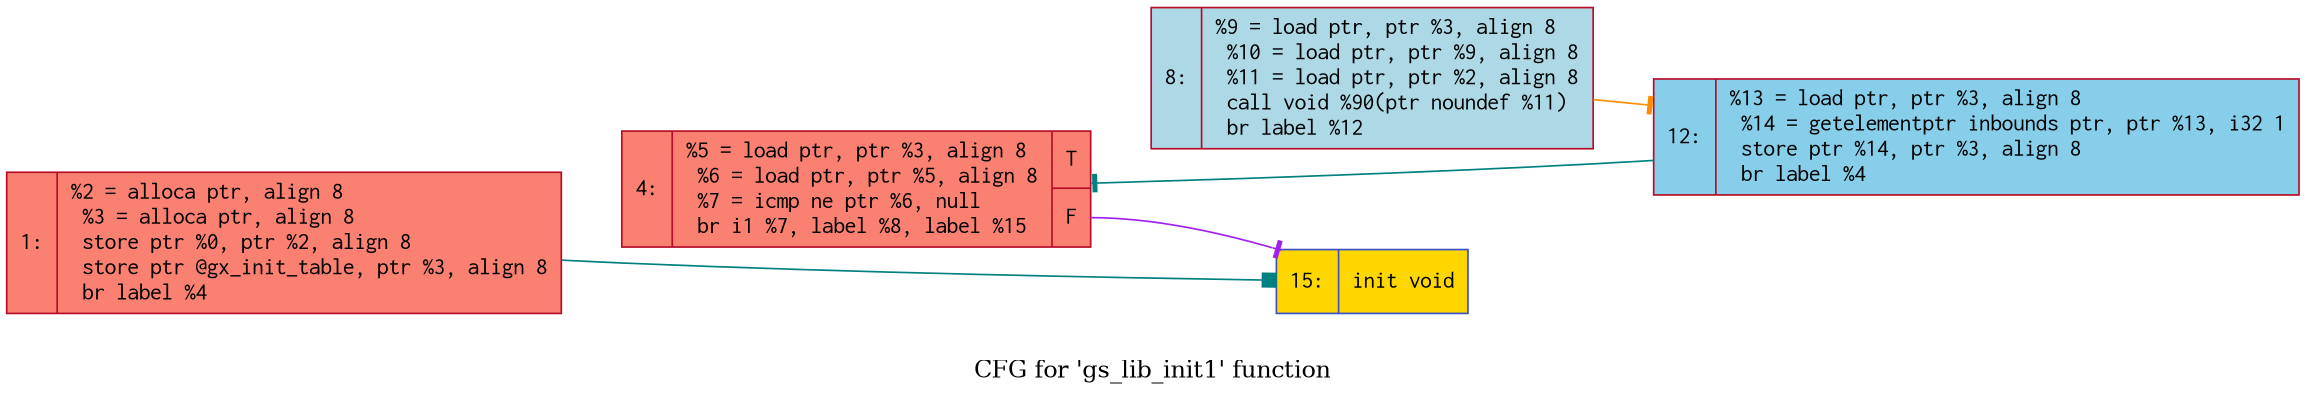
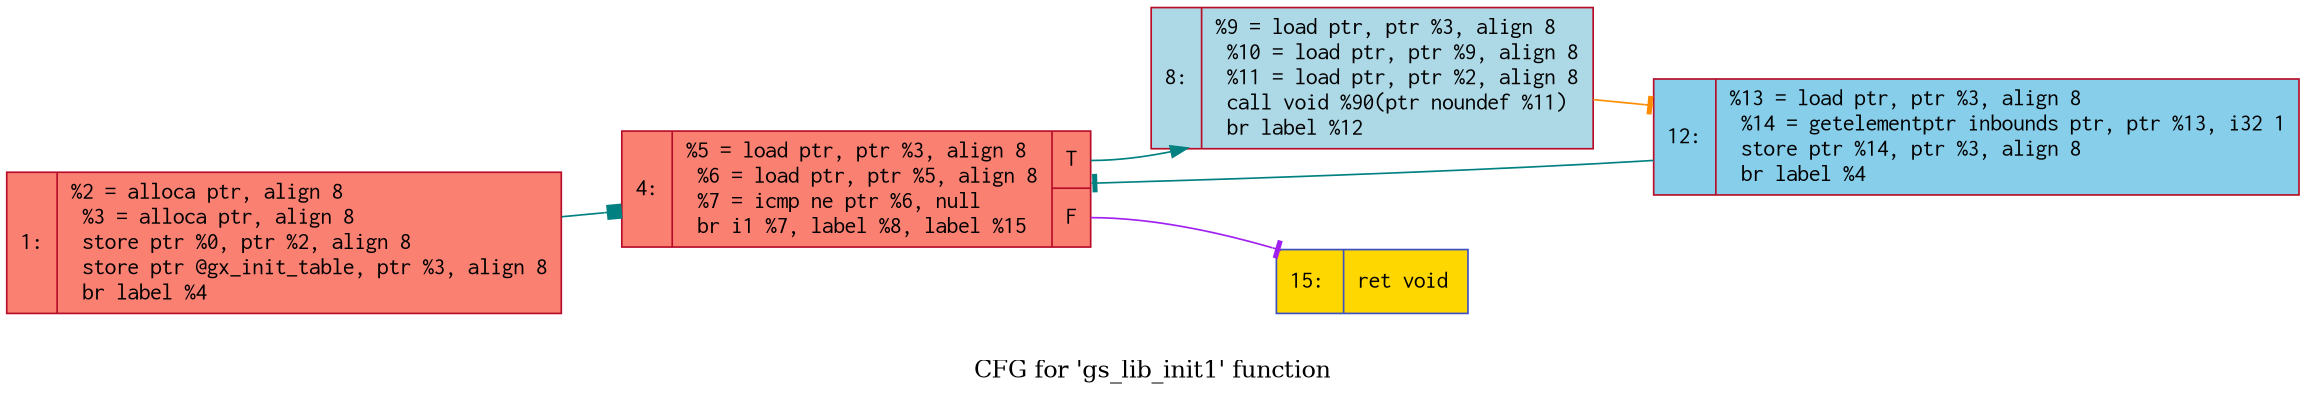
edge "4:" -> "8:": added
edge "1:" -> "15:": now "1:" -> "4:"
node "15:": text "init void" -> "ret void"
